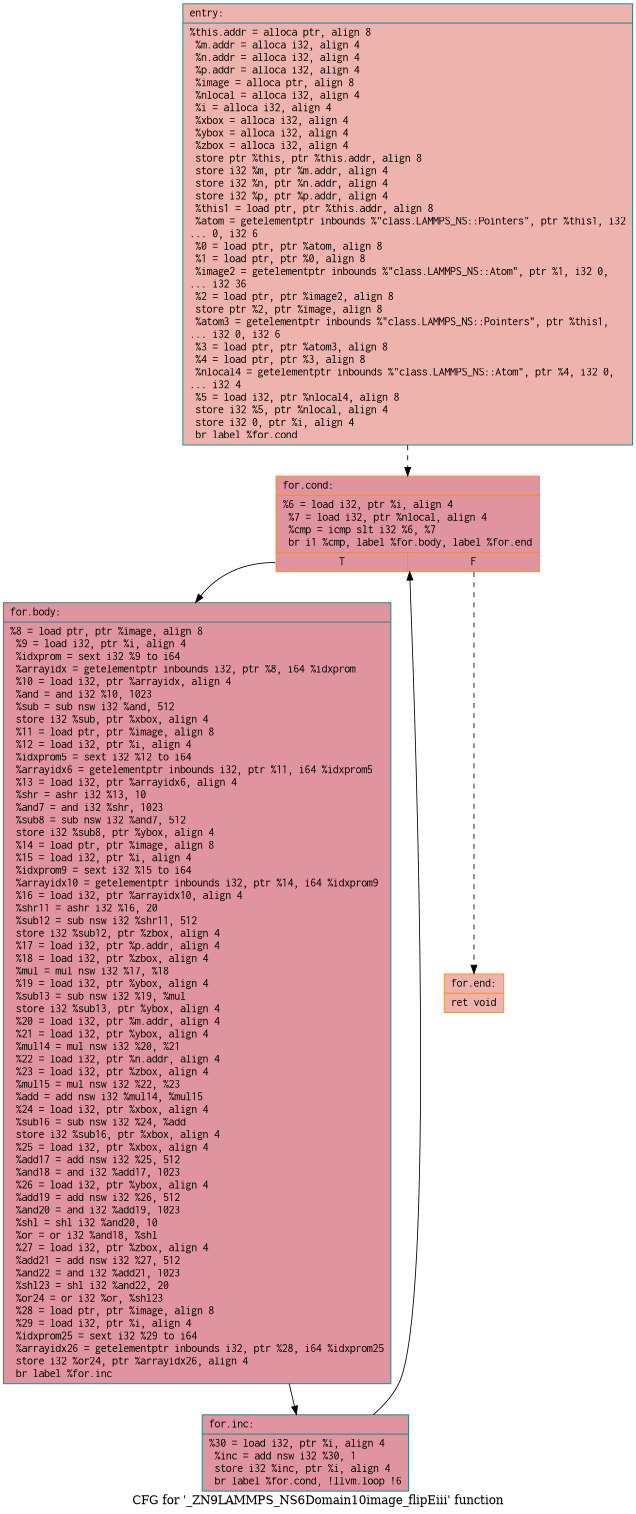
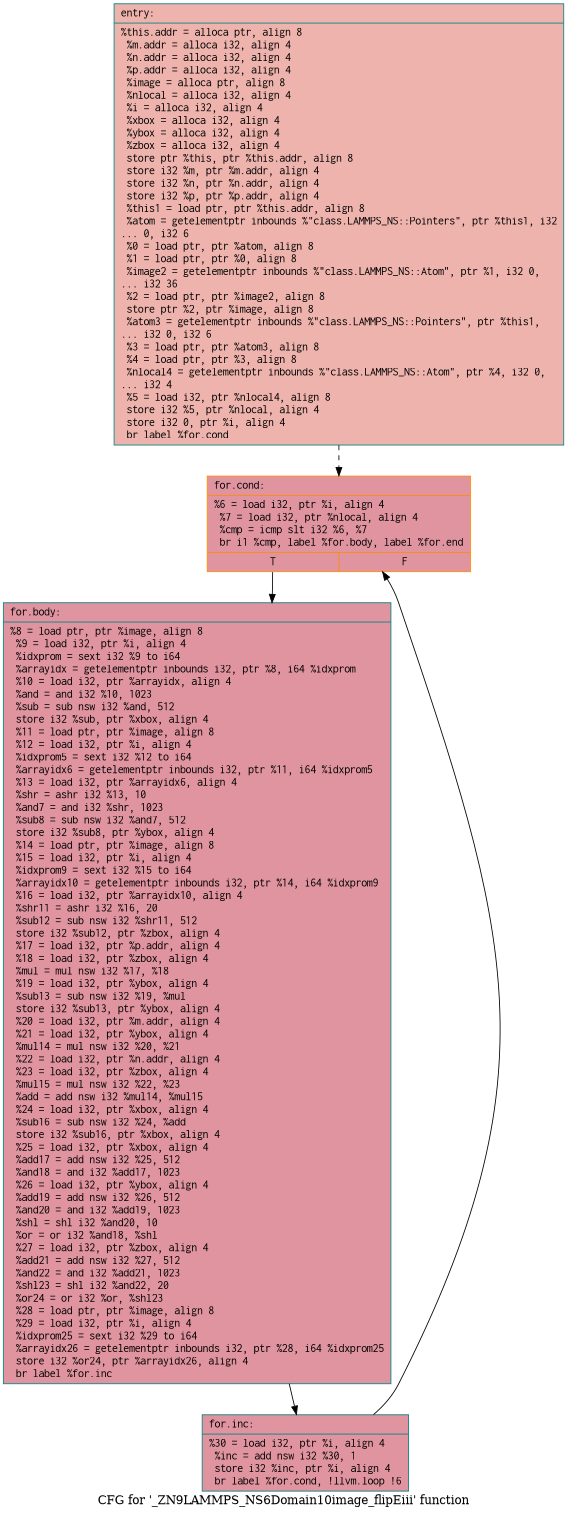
node "for.end:": removed
